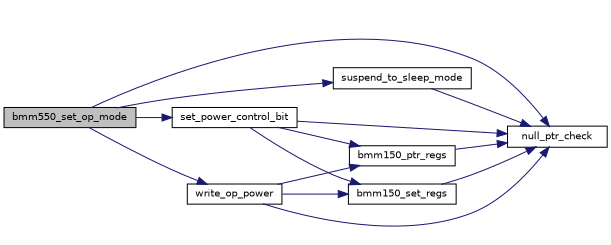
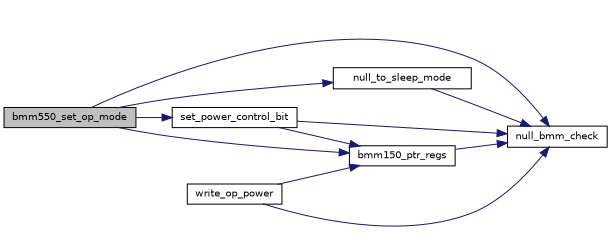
node "suspend_to_sleep_mode": label "suspend_to_sleep_mode" -> "null_to_sleep_mode"
node "null_ptr_check": label "null_ptr_check" -> "null_bmm_check"
edge "bmm550_set_op_mode" -> "write_op_power": now "bmm550_set_op_mode" -> "bmm150_ptr_regs"
node "bmm150_set_regs": removed
